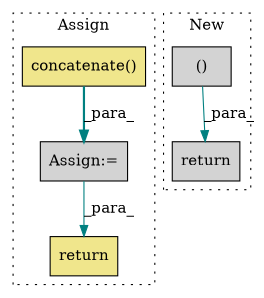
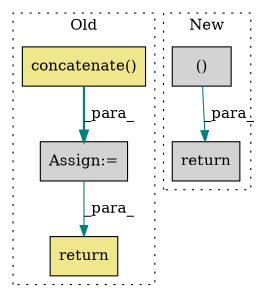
cluster "Assign": label "Assign" -> "Old"
